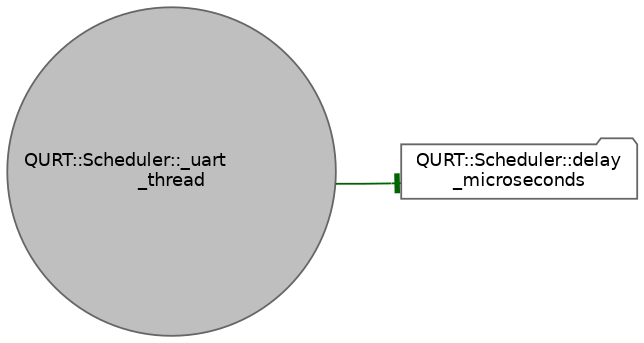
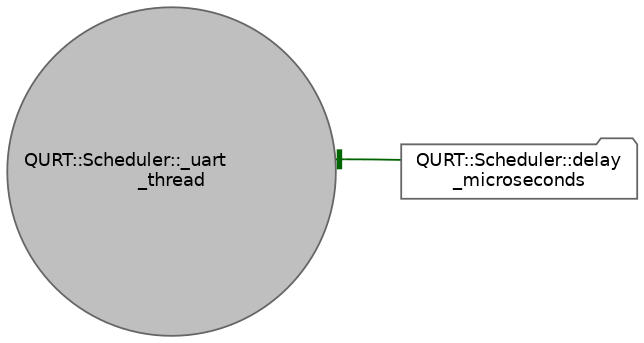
edge "QURT::Scheduler::_uart _thread" -> "QURT::Scheduler::delay _microseconds": reversed
